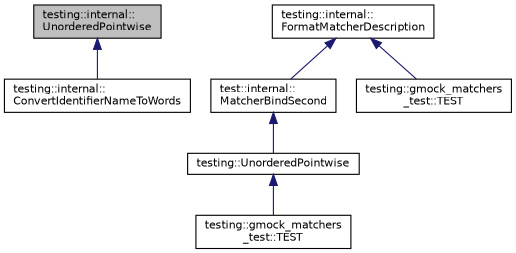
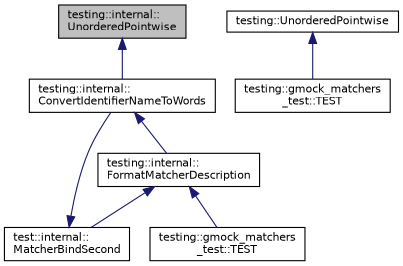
edge "testing::internal:: FormatMatcherDescription" -> "testing::internal:: ConvertIdentifierNameToWords": added
edge "testing::UnorderedPointwise" -> "test::internal:: MatcherBindSecond": now "testing::internal:: ConvertIdentifierNameToWords" -> "test::internal:: MatcherBindSecond"
